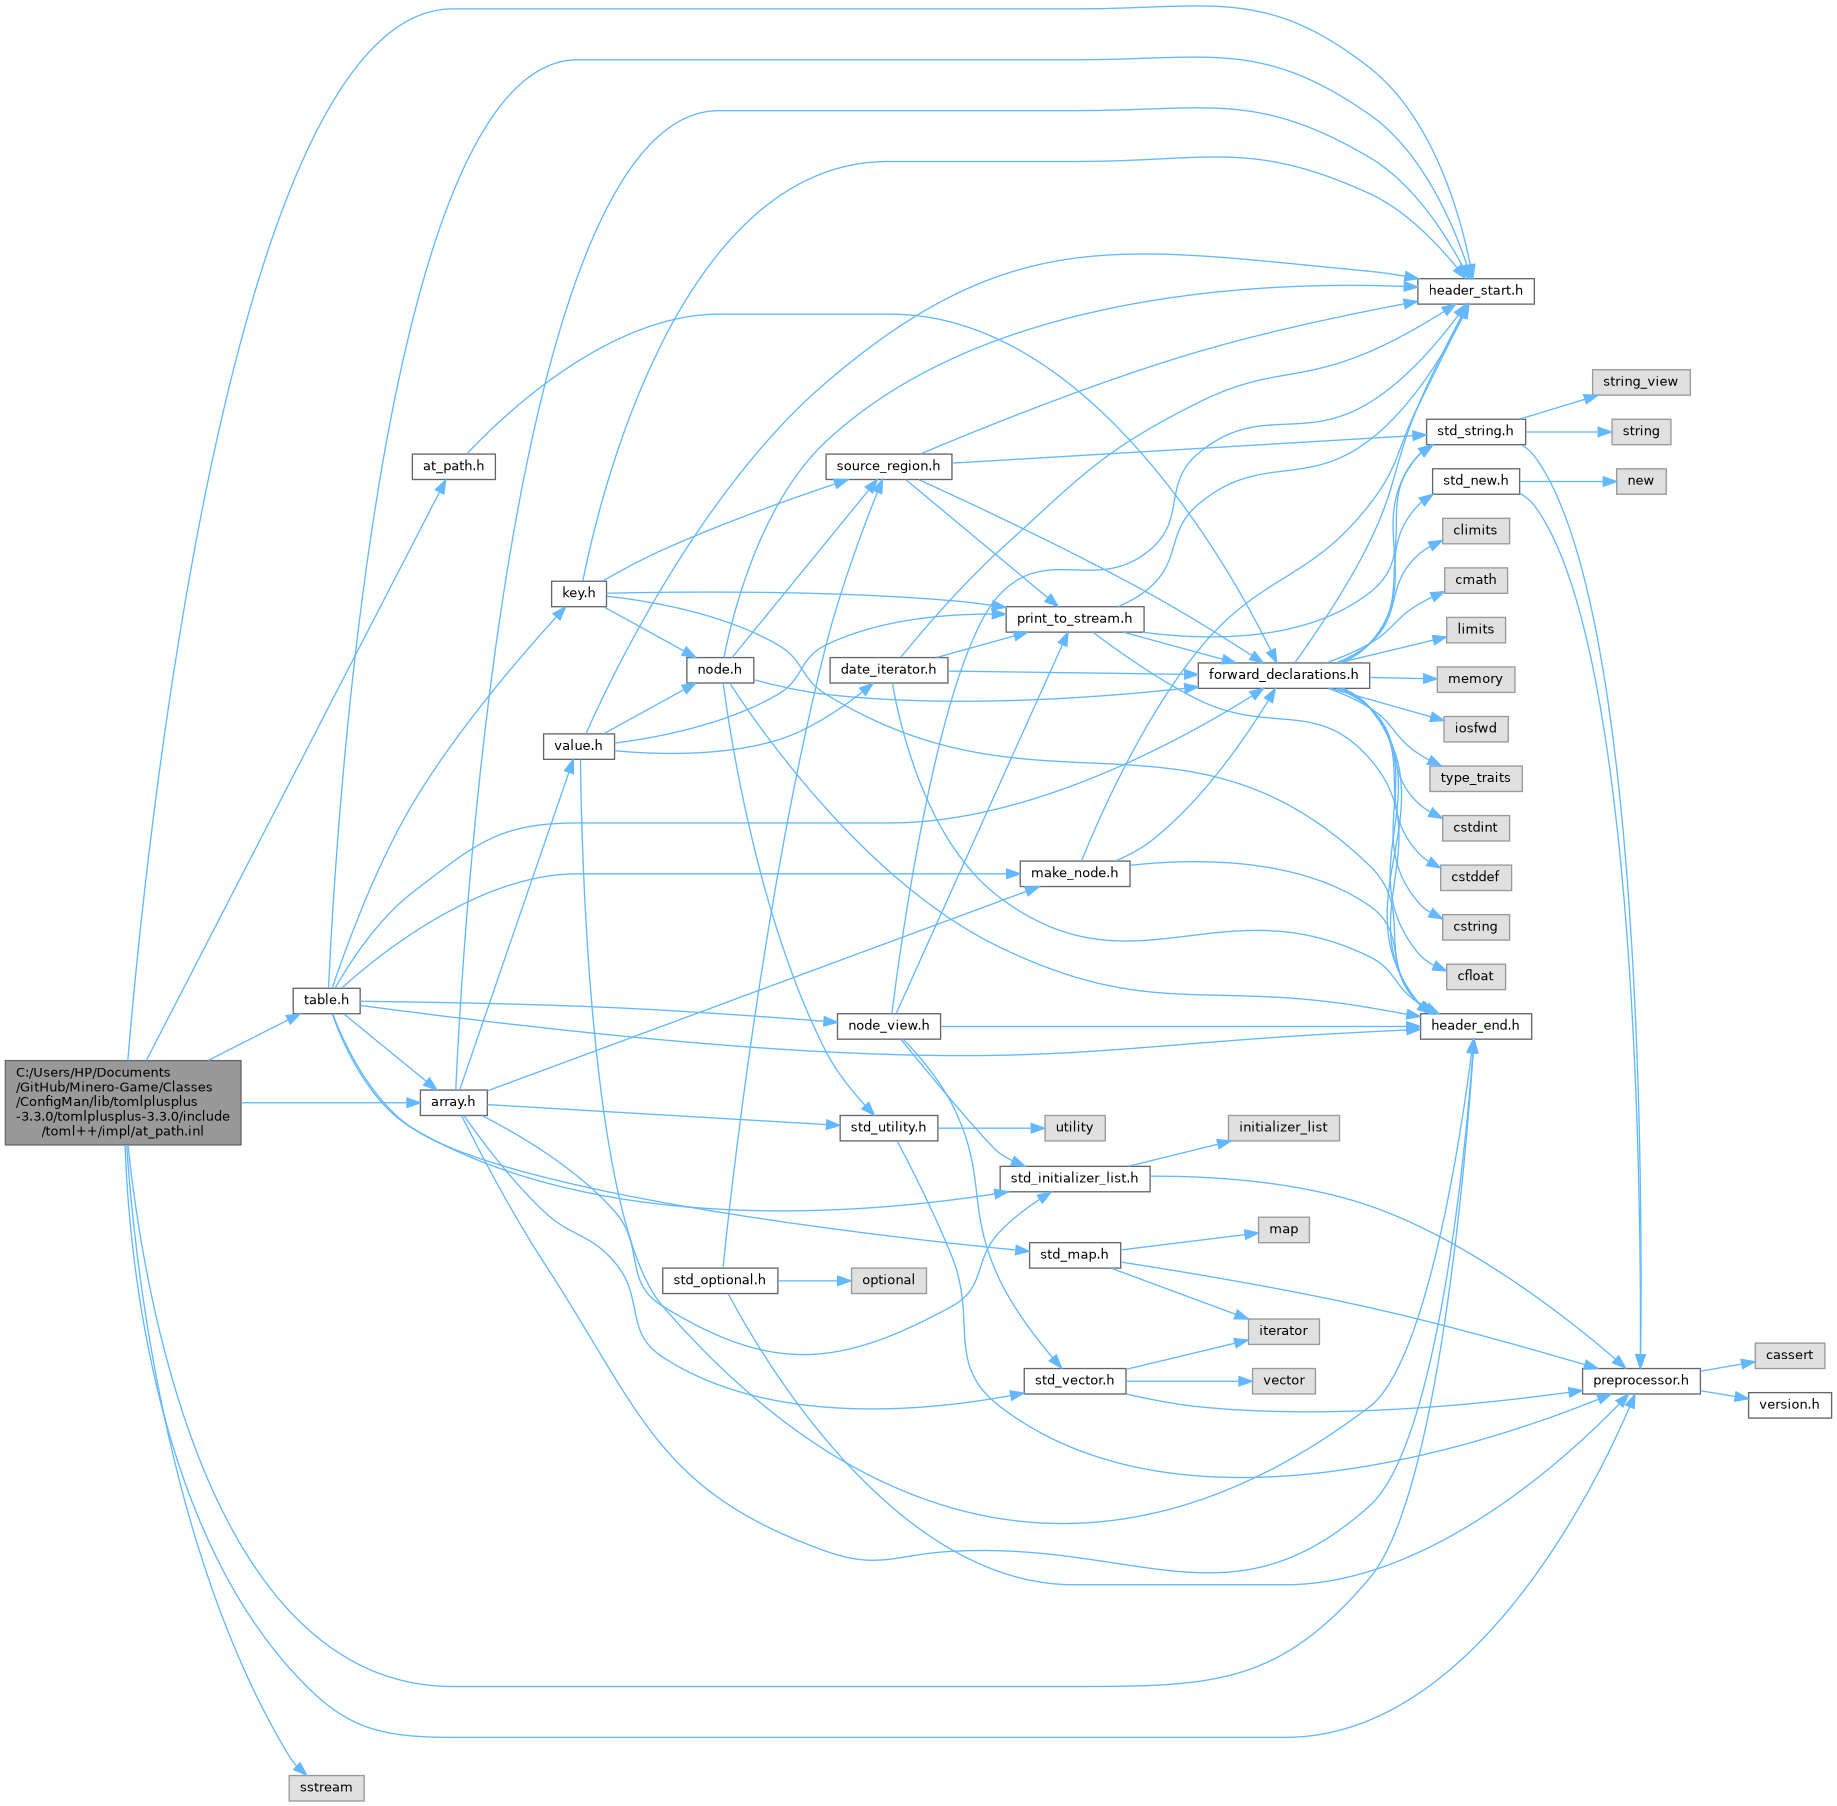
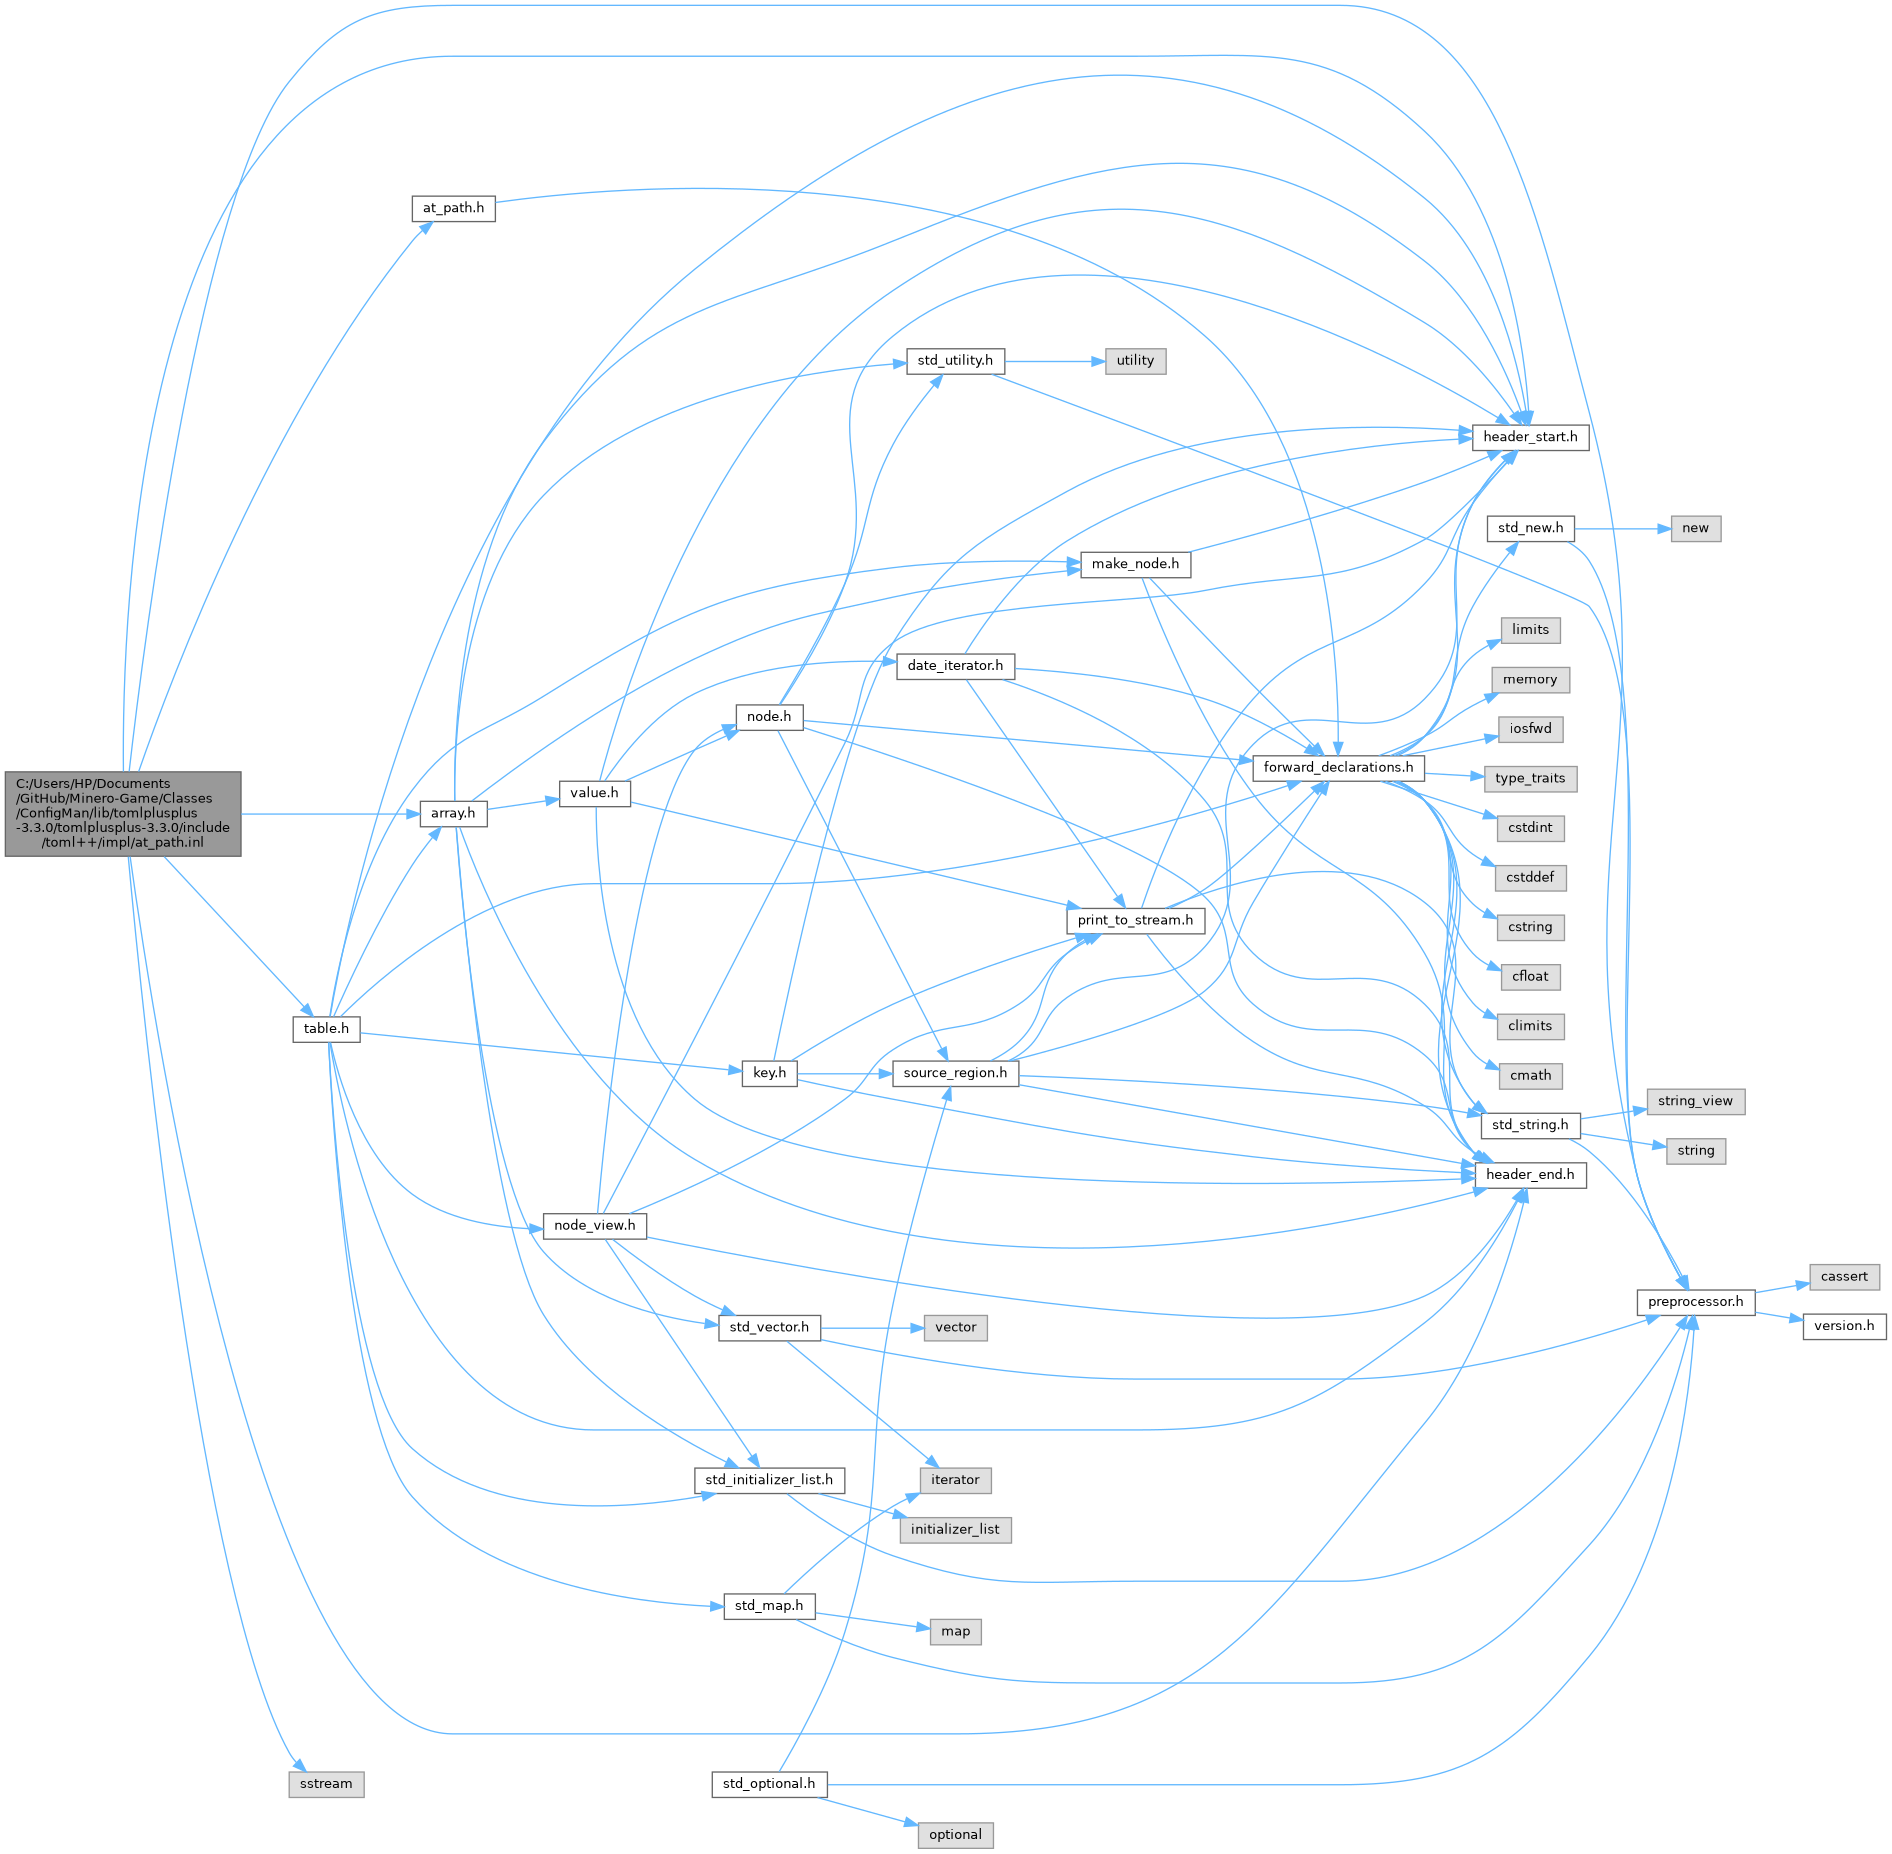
edge "key.h" -> "node.h": now "node_view.h" -> "node.h"
edge "source_region.h" -> "header_end.h": added
